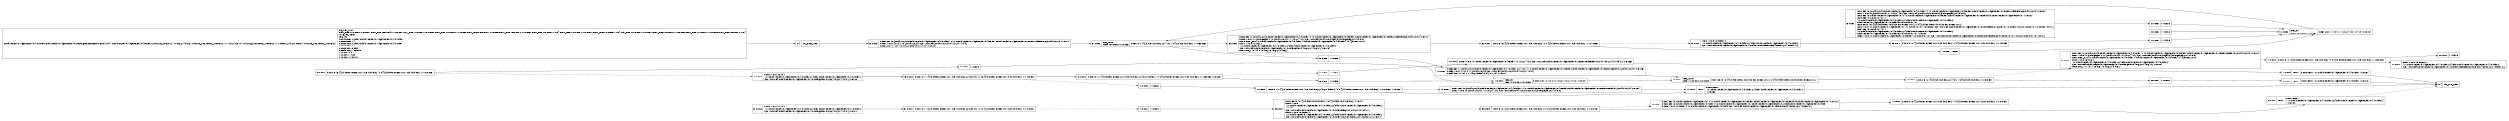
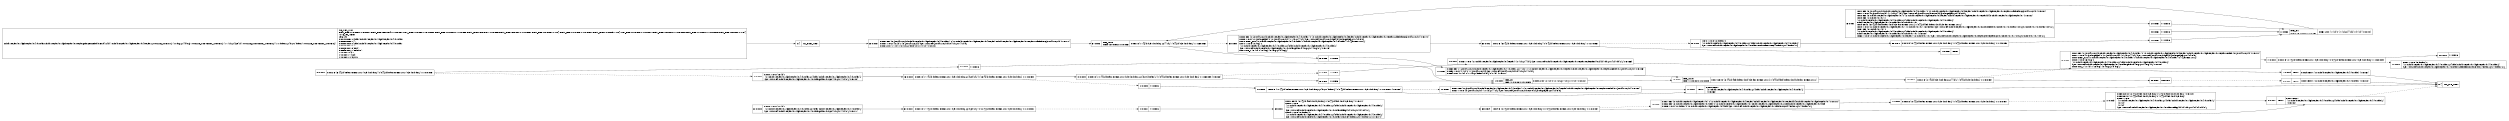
edge "87: 0x0056" -> "66: 0x0056": removed
node "90: 0x0091": text "SYNTHETIC" -> "ARGUMENT"
edge "90: 0x0091" -> "83: 0x0091": style solid -> dashed
node "62: 0x003b": added
